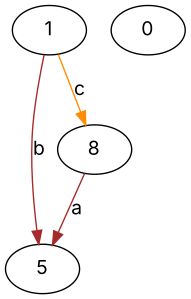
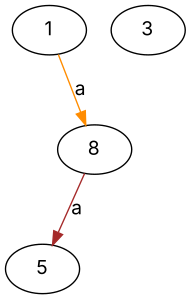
node "0": label "0" -> "3"
edge "1" -> "8": label "c" -> "a"
edge "1" -> "5": removed, label "b"
